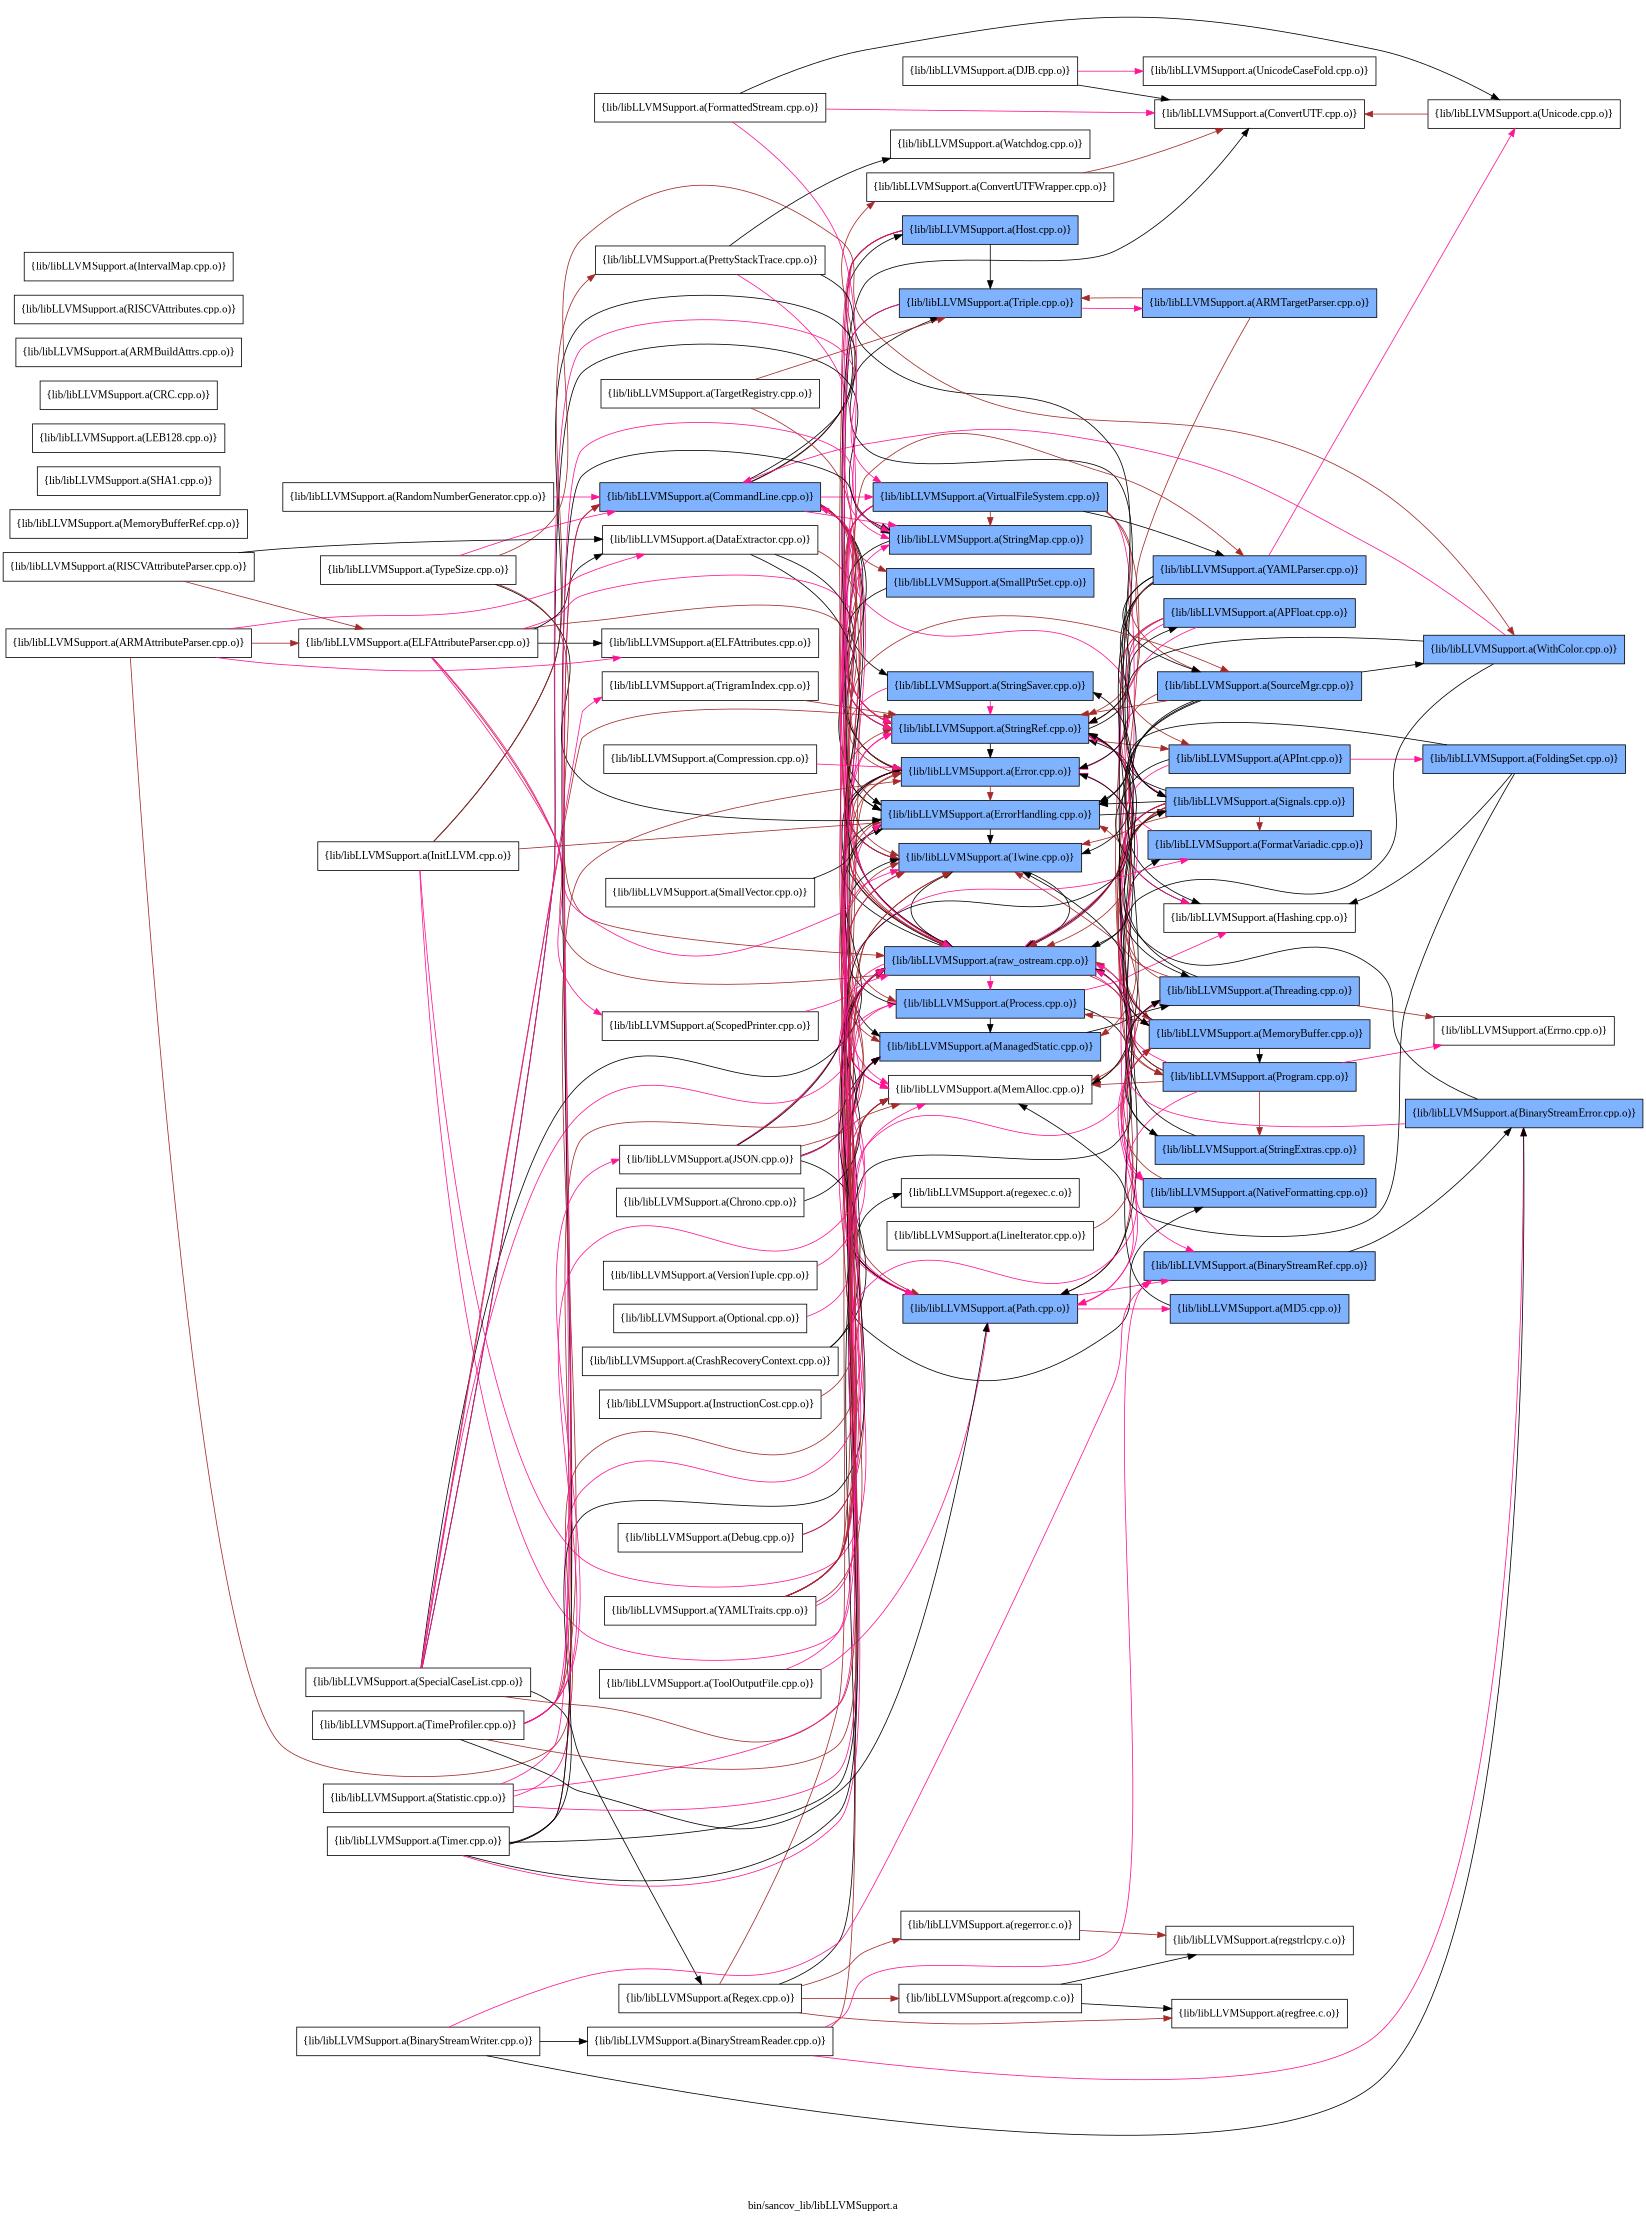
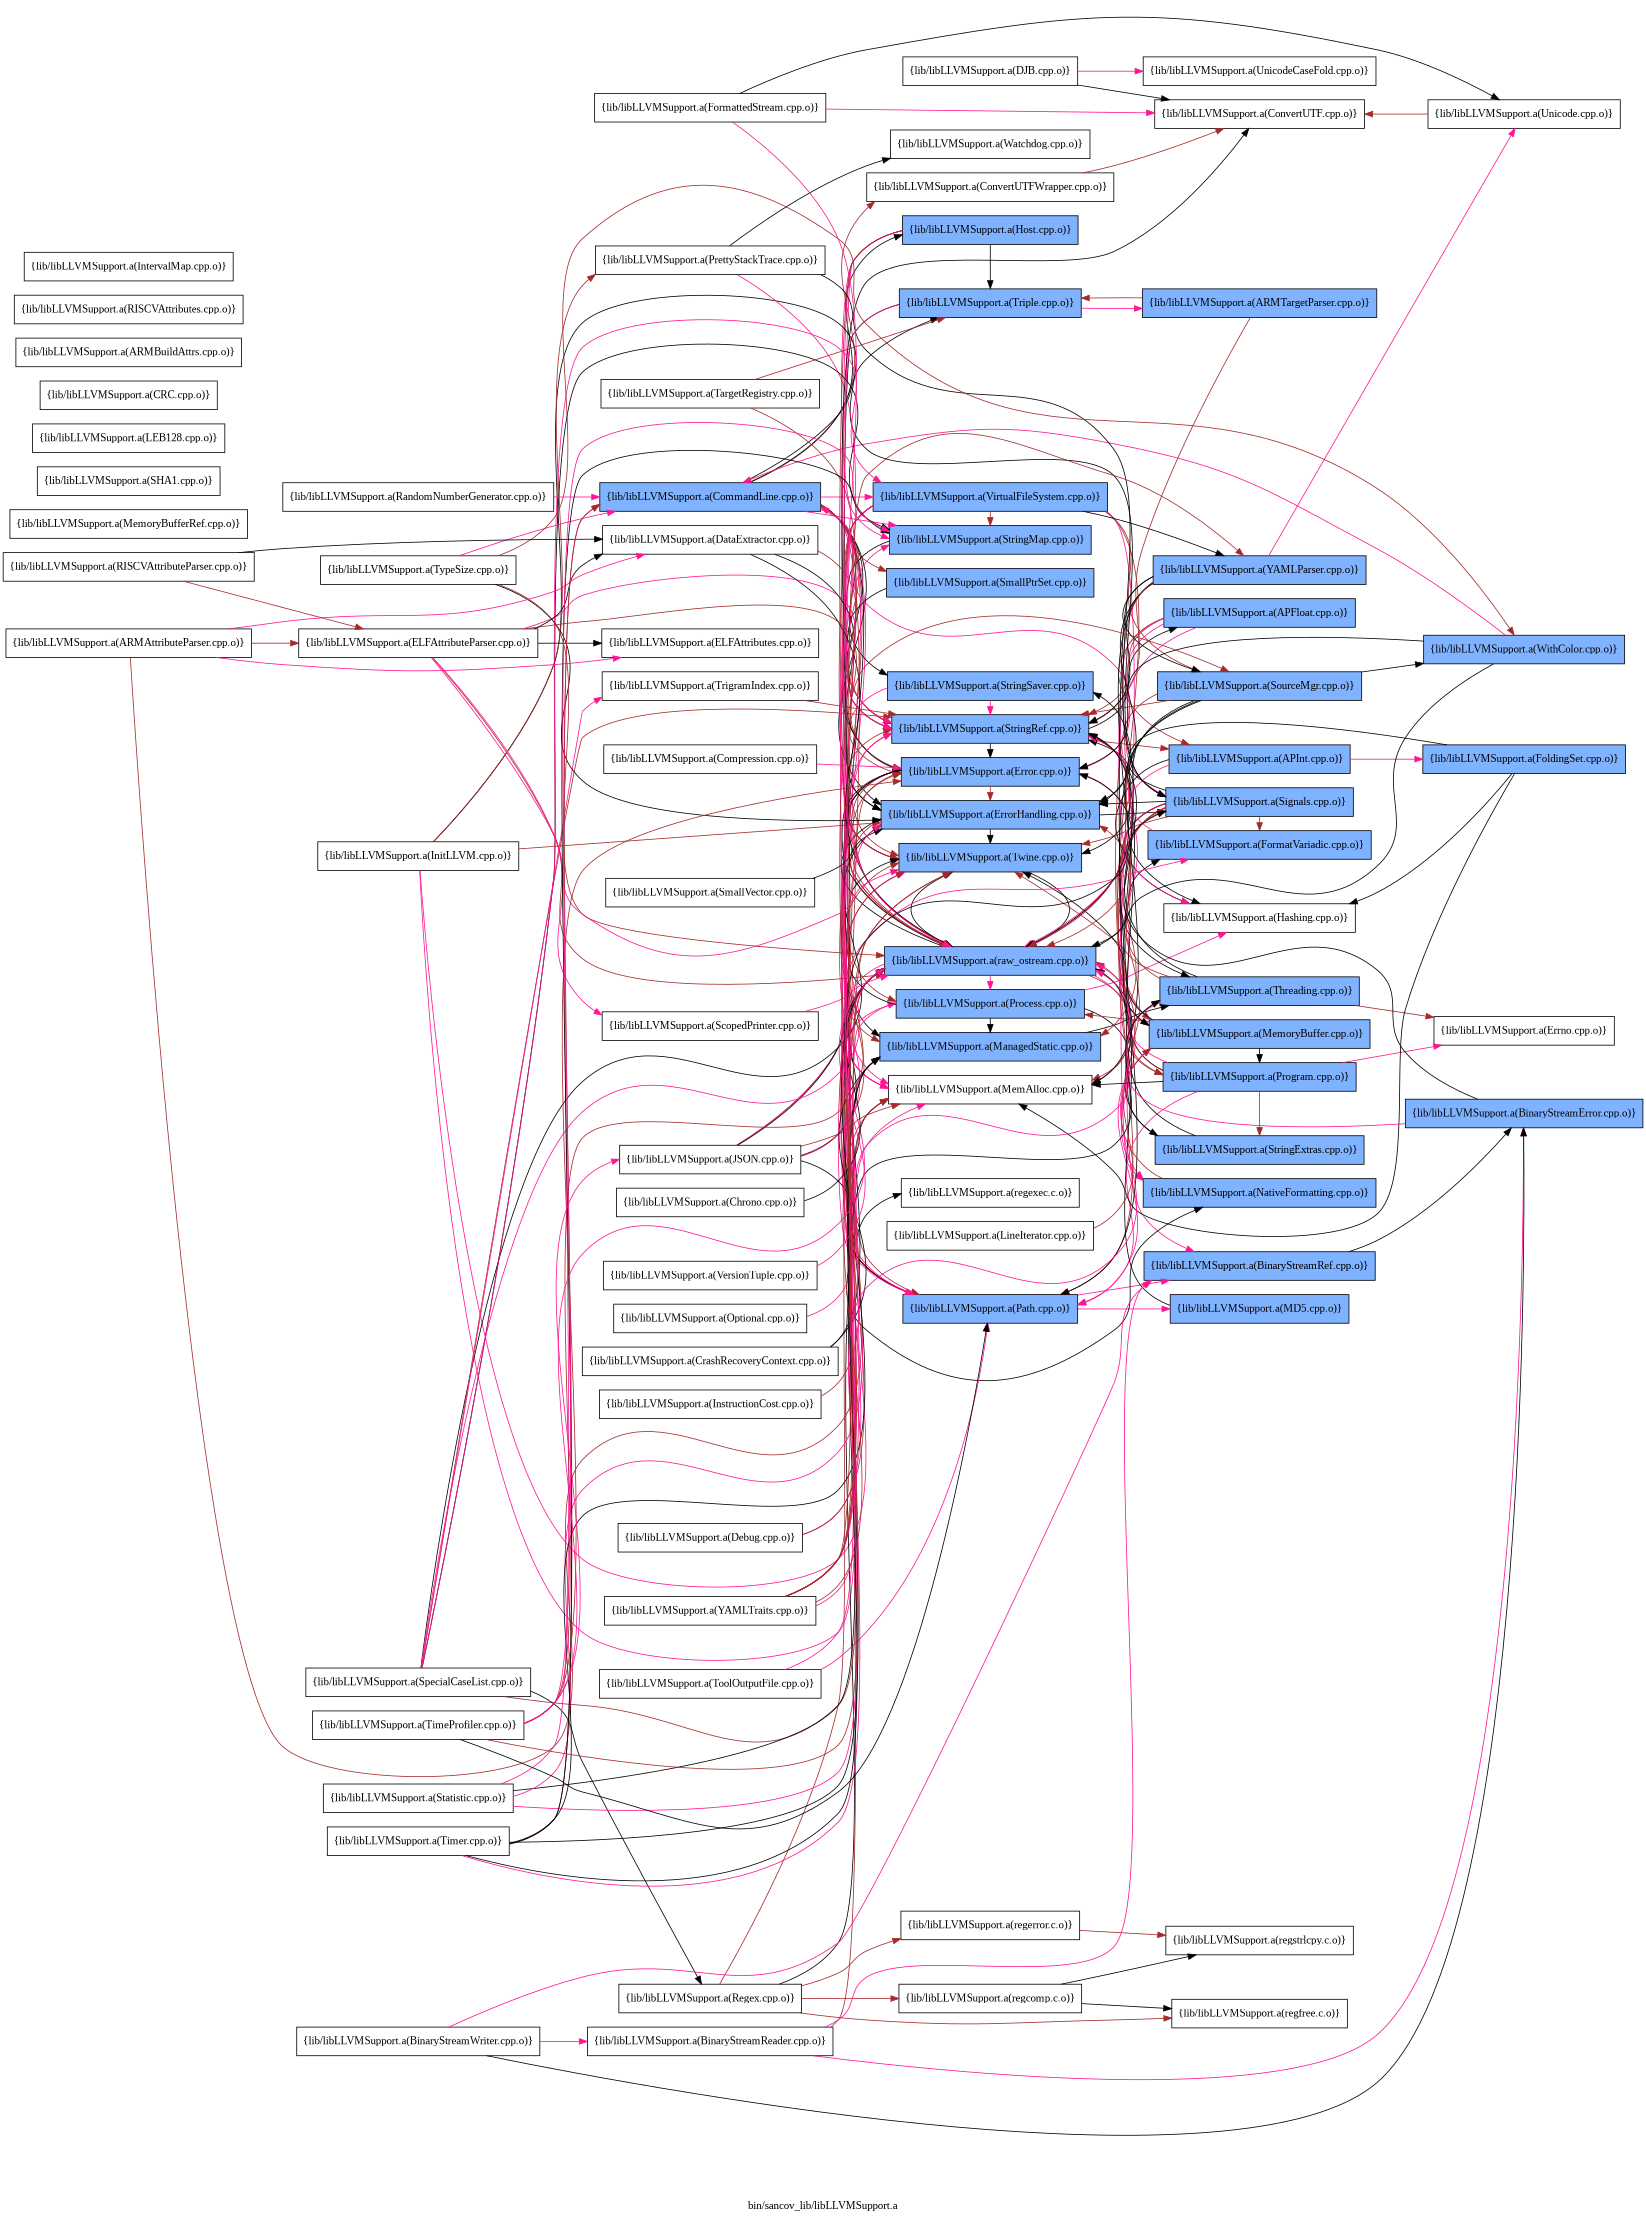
edge "{lib/libLLVMSupport.a(Program.cpp.o)}" -> "{lib/libLLVMSupport.a(MemAlloc.cpp.o)}": color brown -> black
edge "{lib/libLLVMSupport.a(Statistic.cpp.o)}" -> "{lib/libLLVMSupport.a(ManagedStatic.cpp.o)}": color deeppink -> black
edge "{lib/libLLVMSupport.a(BinaryStreamWriter.cpp.o)}" -> "{lib/libLLVMSupport.a(BinaryStreamReader.cpp.o)}": color black -> deeppink
